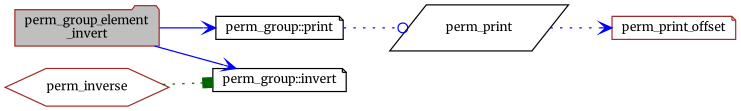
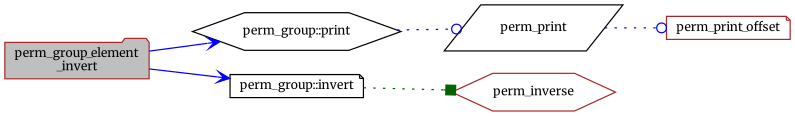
node "perm_group::print": shape note -> hexagon
edge "perm_print" -> "perm_print_offset": arrowhead vee -> odot
edge "perm_inverse" -> "perm_group::invert": reversed
